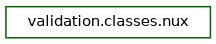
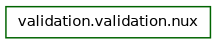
node "validation.classes.nux": label "validation.classes.nux" -> "validation.validation.nux"
